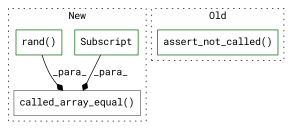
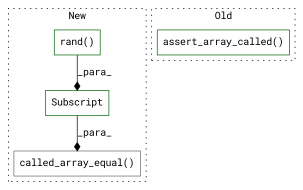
node "assert_not_called()": label "assert_not_called()" -> "assert_array_called()"
edge "rand()" -> "called_array_equal()": now "rand()" -> "Subscript"
